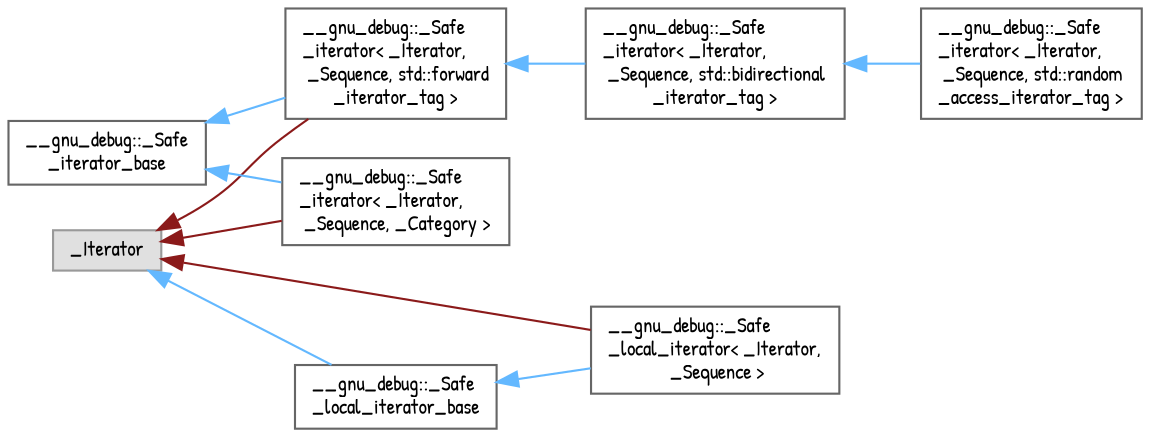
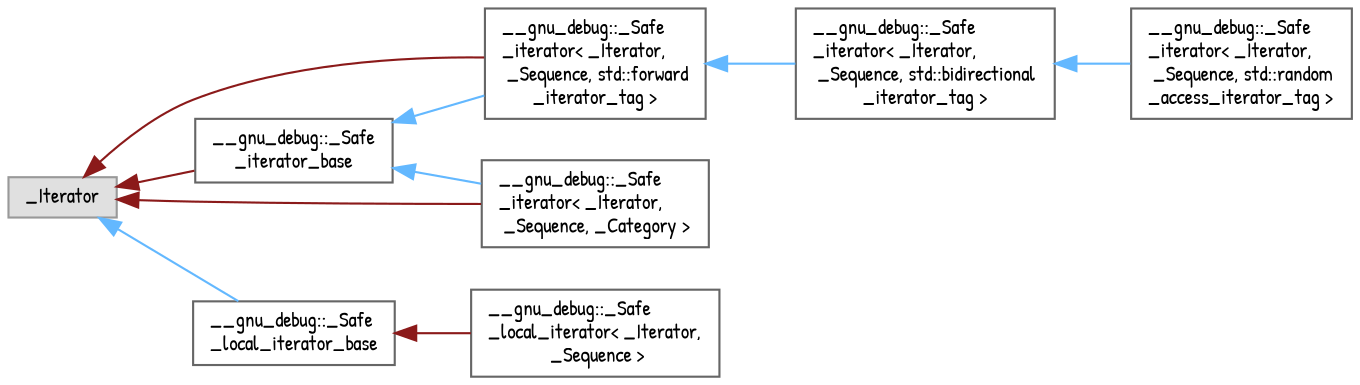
edge "__gnu_debug::_Safe _local_iterator< _Iterator, _Sequence >" -> "_Iterator": now "__gnu_debug::_Safe _iterator_base" -> "_Iterator"
edge "__gnu_debug::_Safe _local_iterator< _Iterator, _Sequence >" -> "__gnu_debug::_Safe _local_iterator_base": color steelblue1 -> firebrick4
